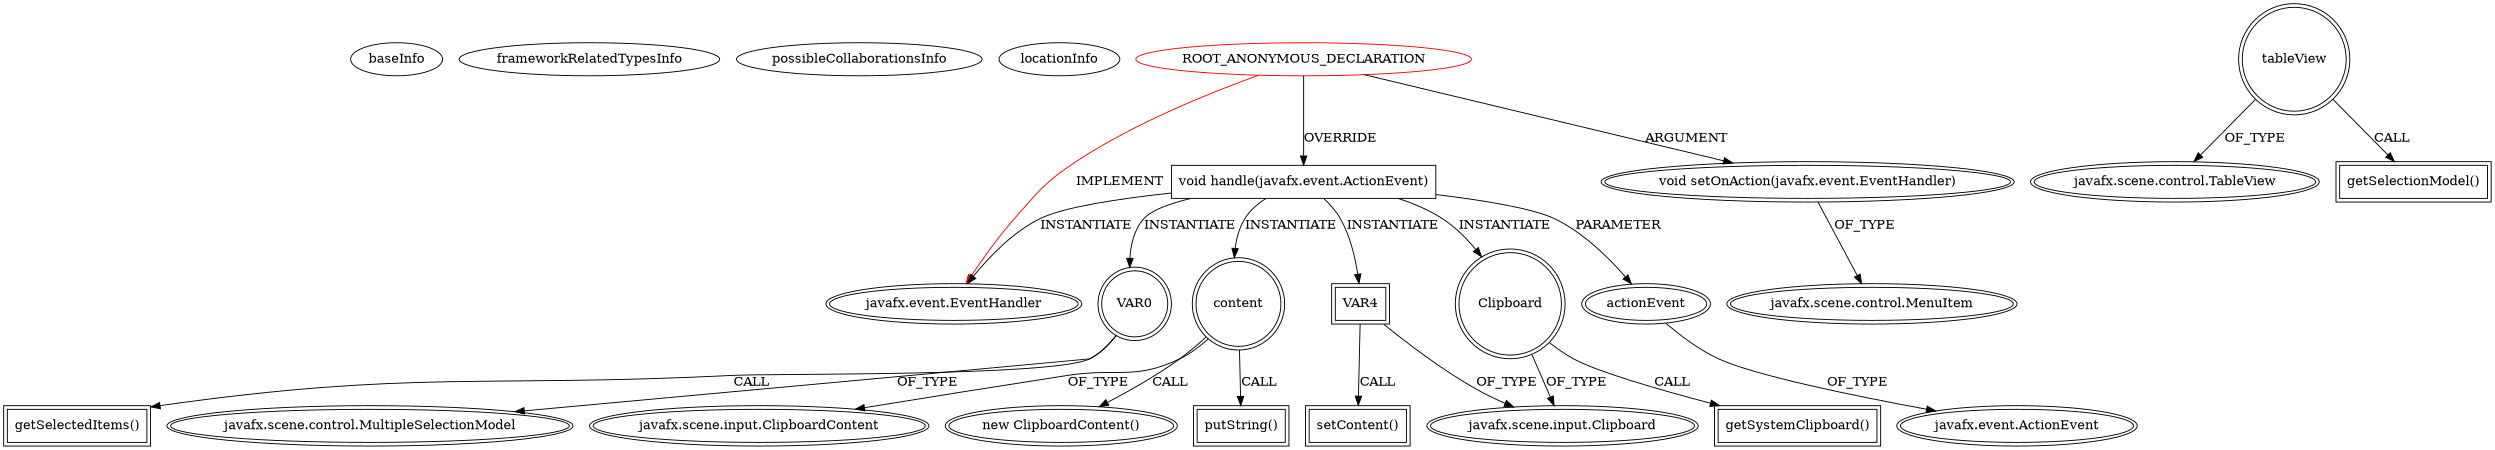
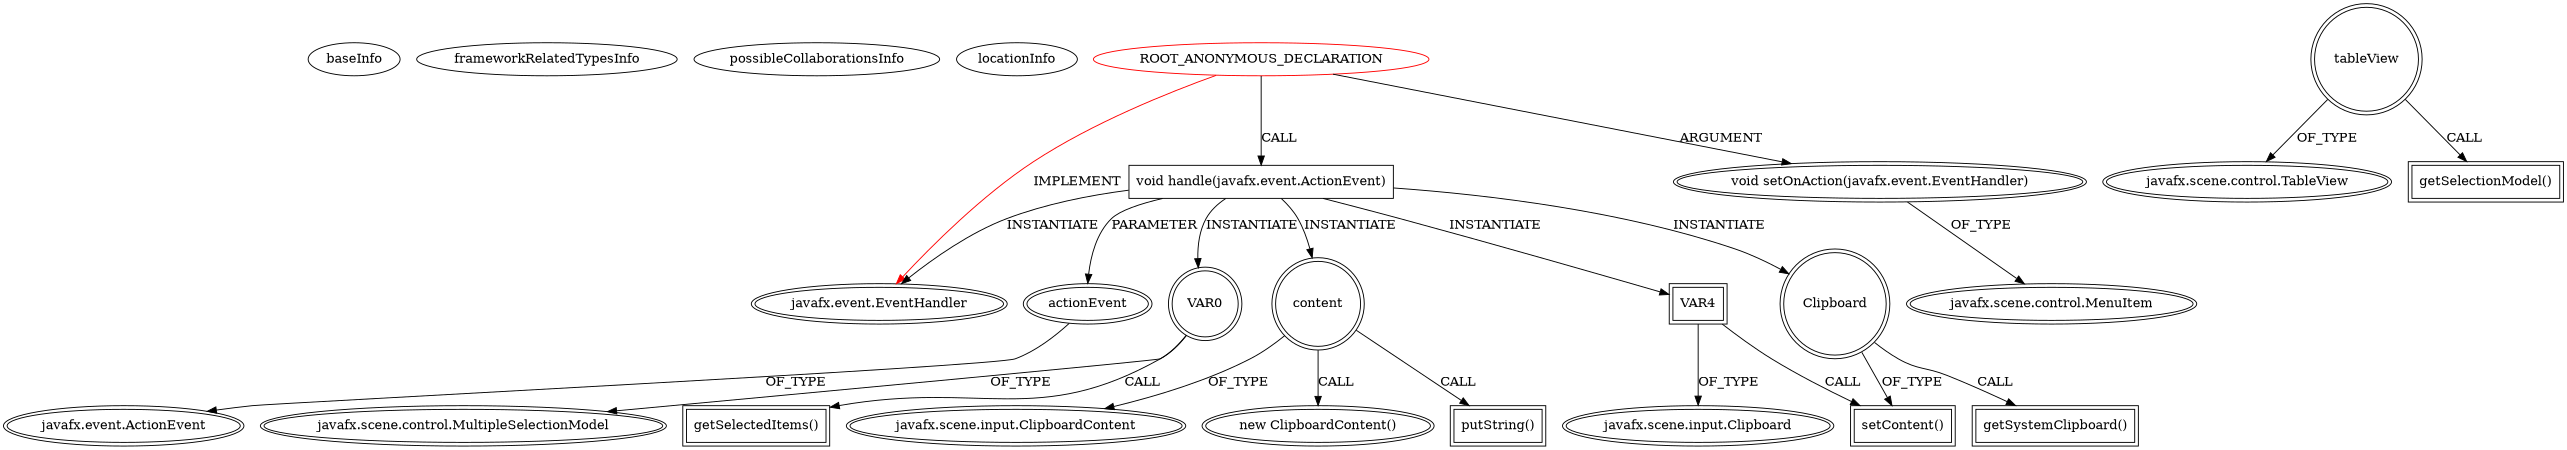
edge "ROOT_ANONYMOUS_DECLARATION" -> "void handle(javafx.event.ActionEvent)": label "OVERRIDE" -> "CALL"
edge "Clipboard" -> "javafx.scene.input.Clipboard": now "Clipboard" -> "setContent()"
